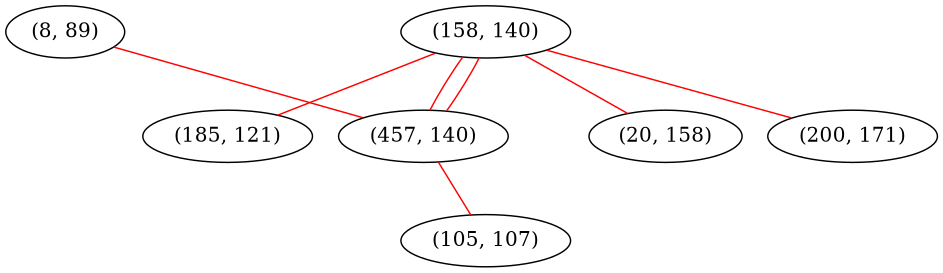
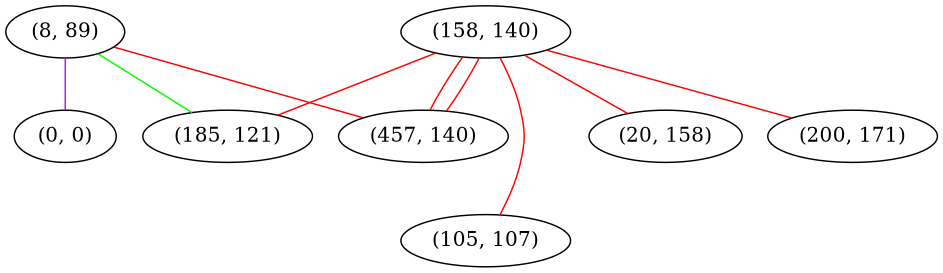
edge "(8, 89)" -- "(185, 121)": added
node "(0, 0)": added
edge "(457, 140)" -- "(105, 107)": now "(158, 140)" -- "(105, 107)"
